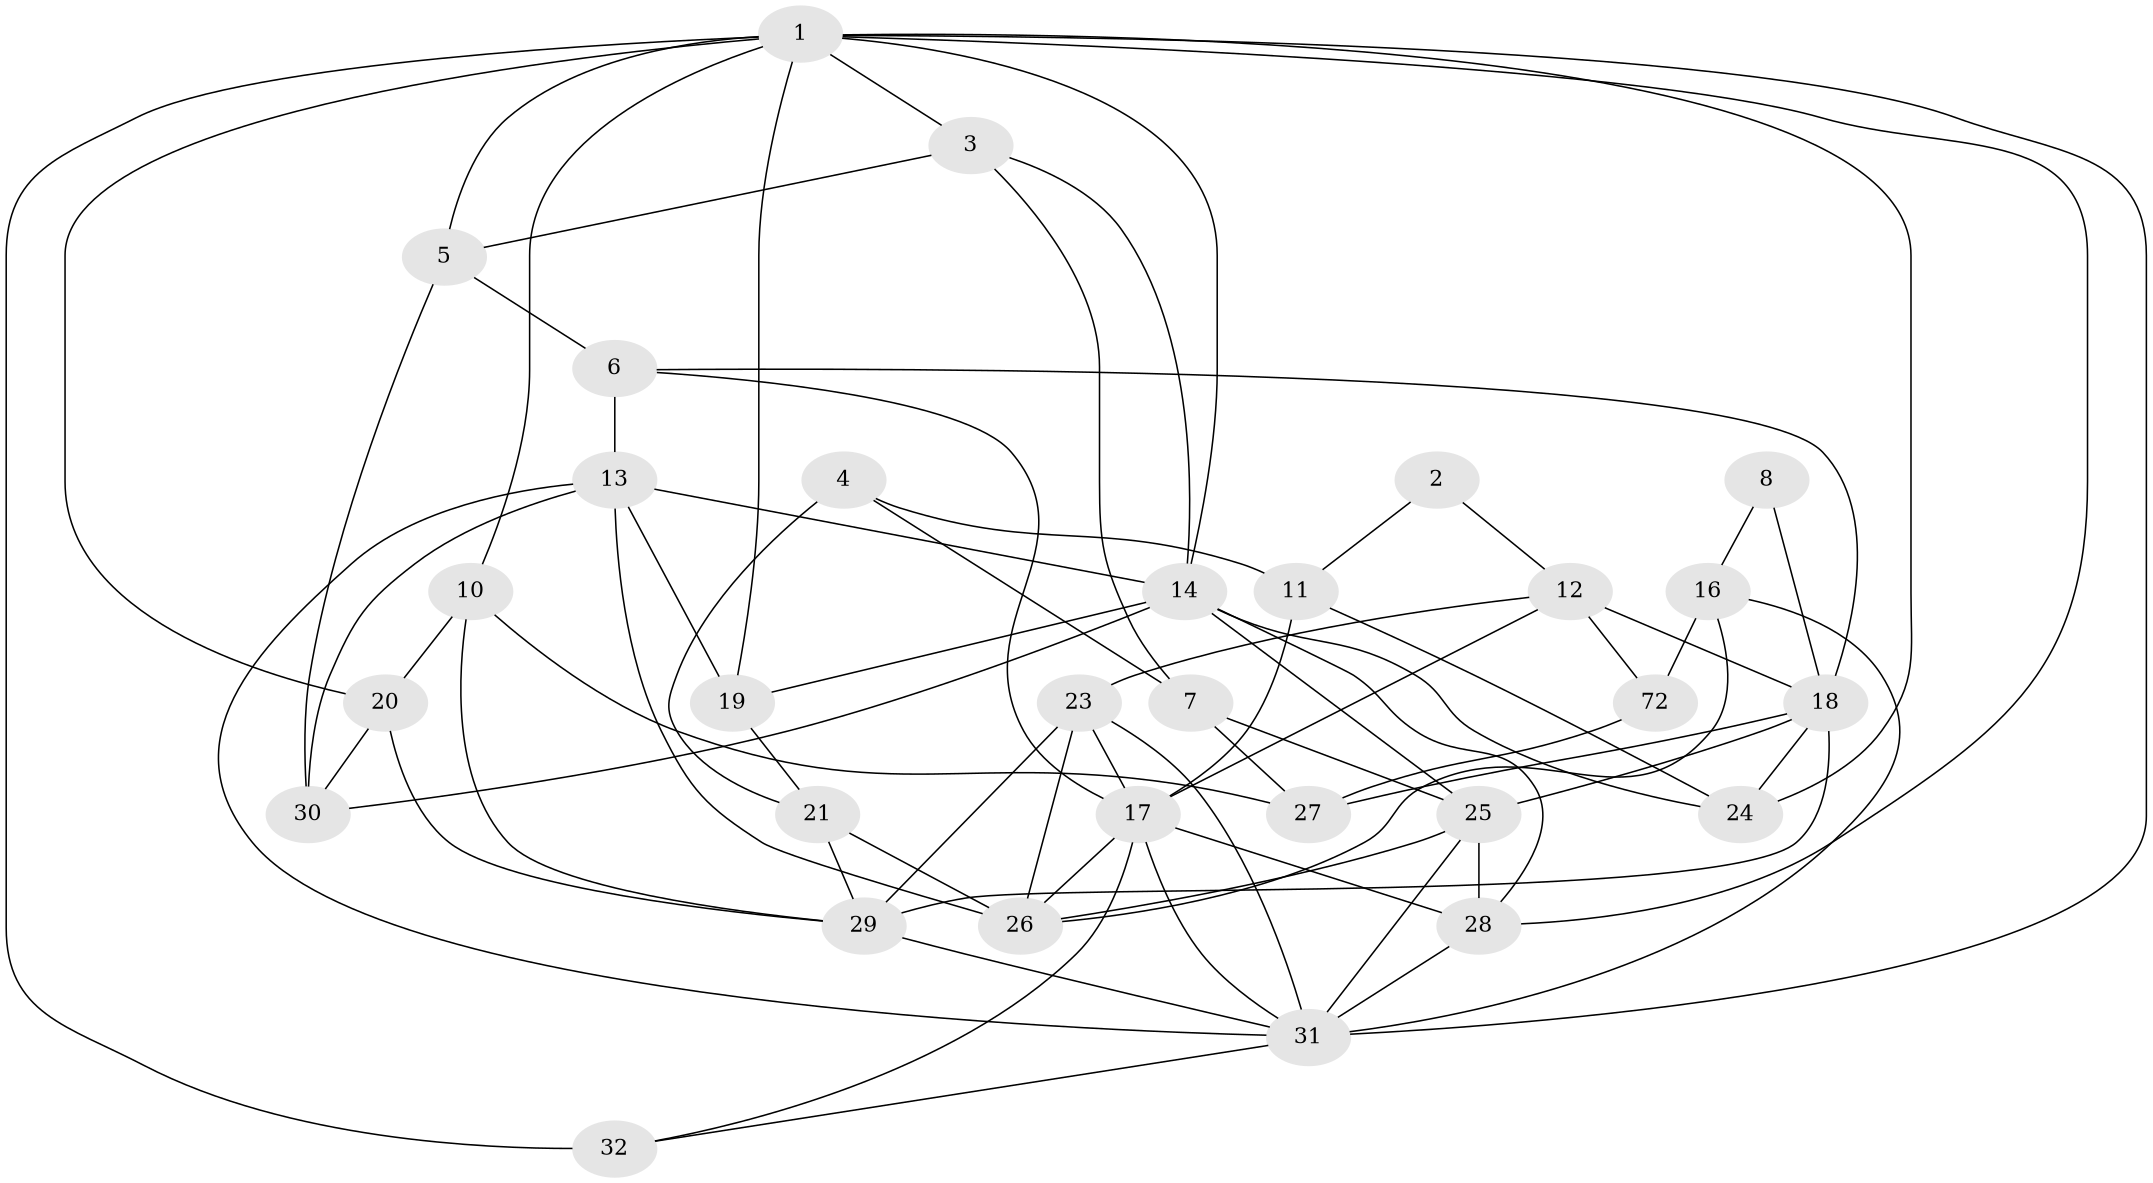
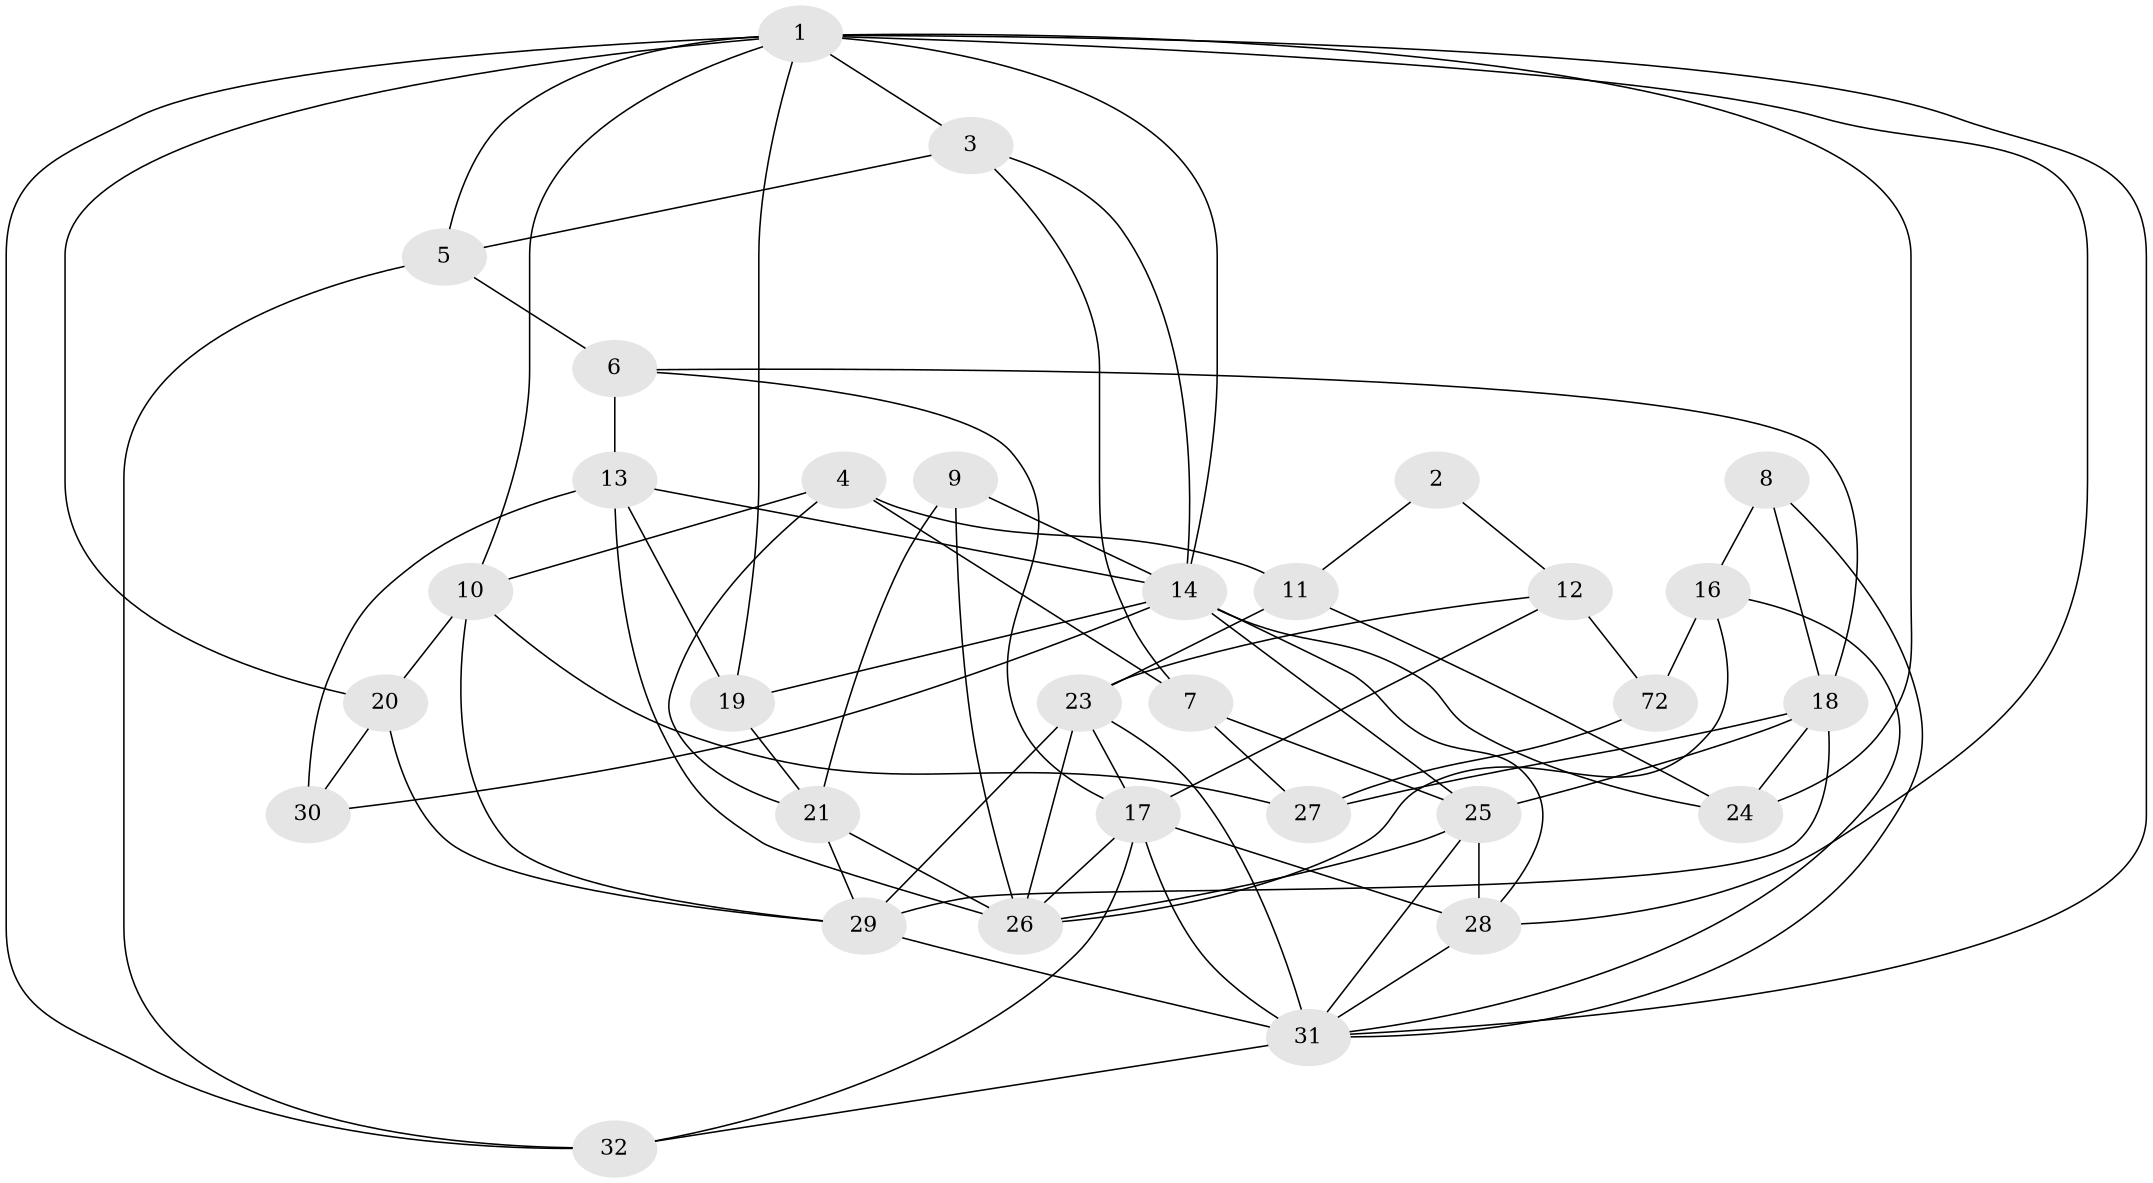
node "9": added
edge "5" -- "30": now "5" -- "32"
edge "4" -- "10": added
edge "12" -- "18": removed
edge "11" -- "17": now "11" -- "23"
edge "13" -- "31": now "8" -- "31"
